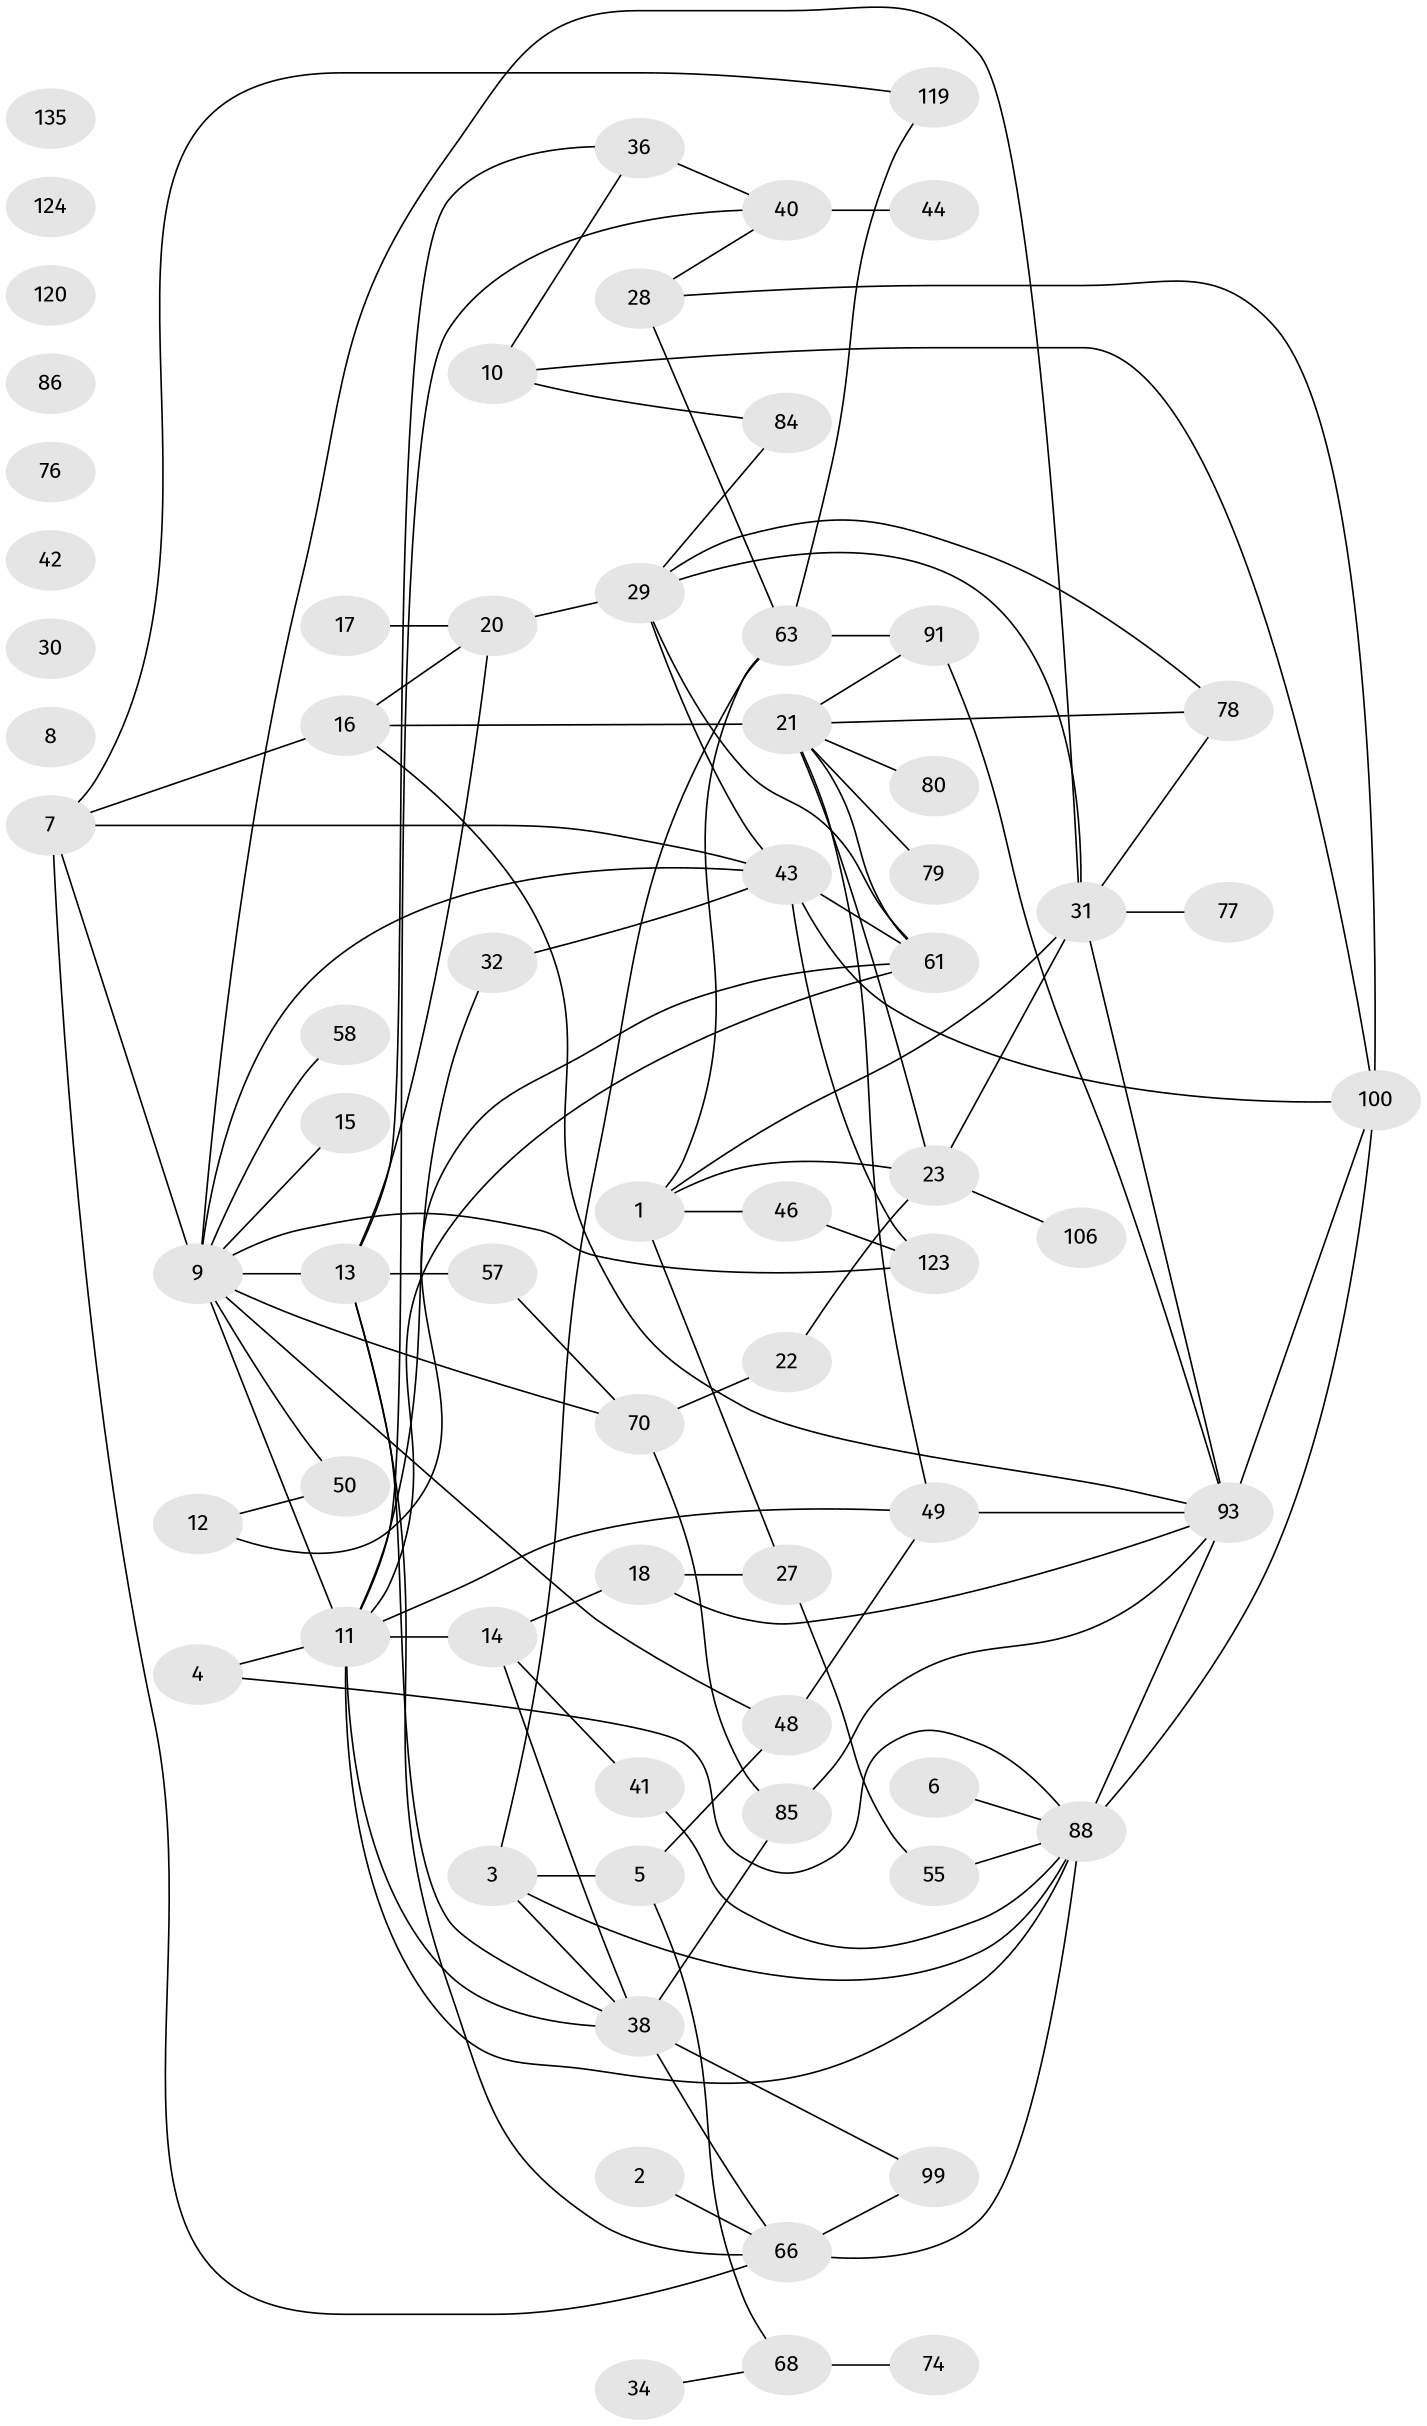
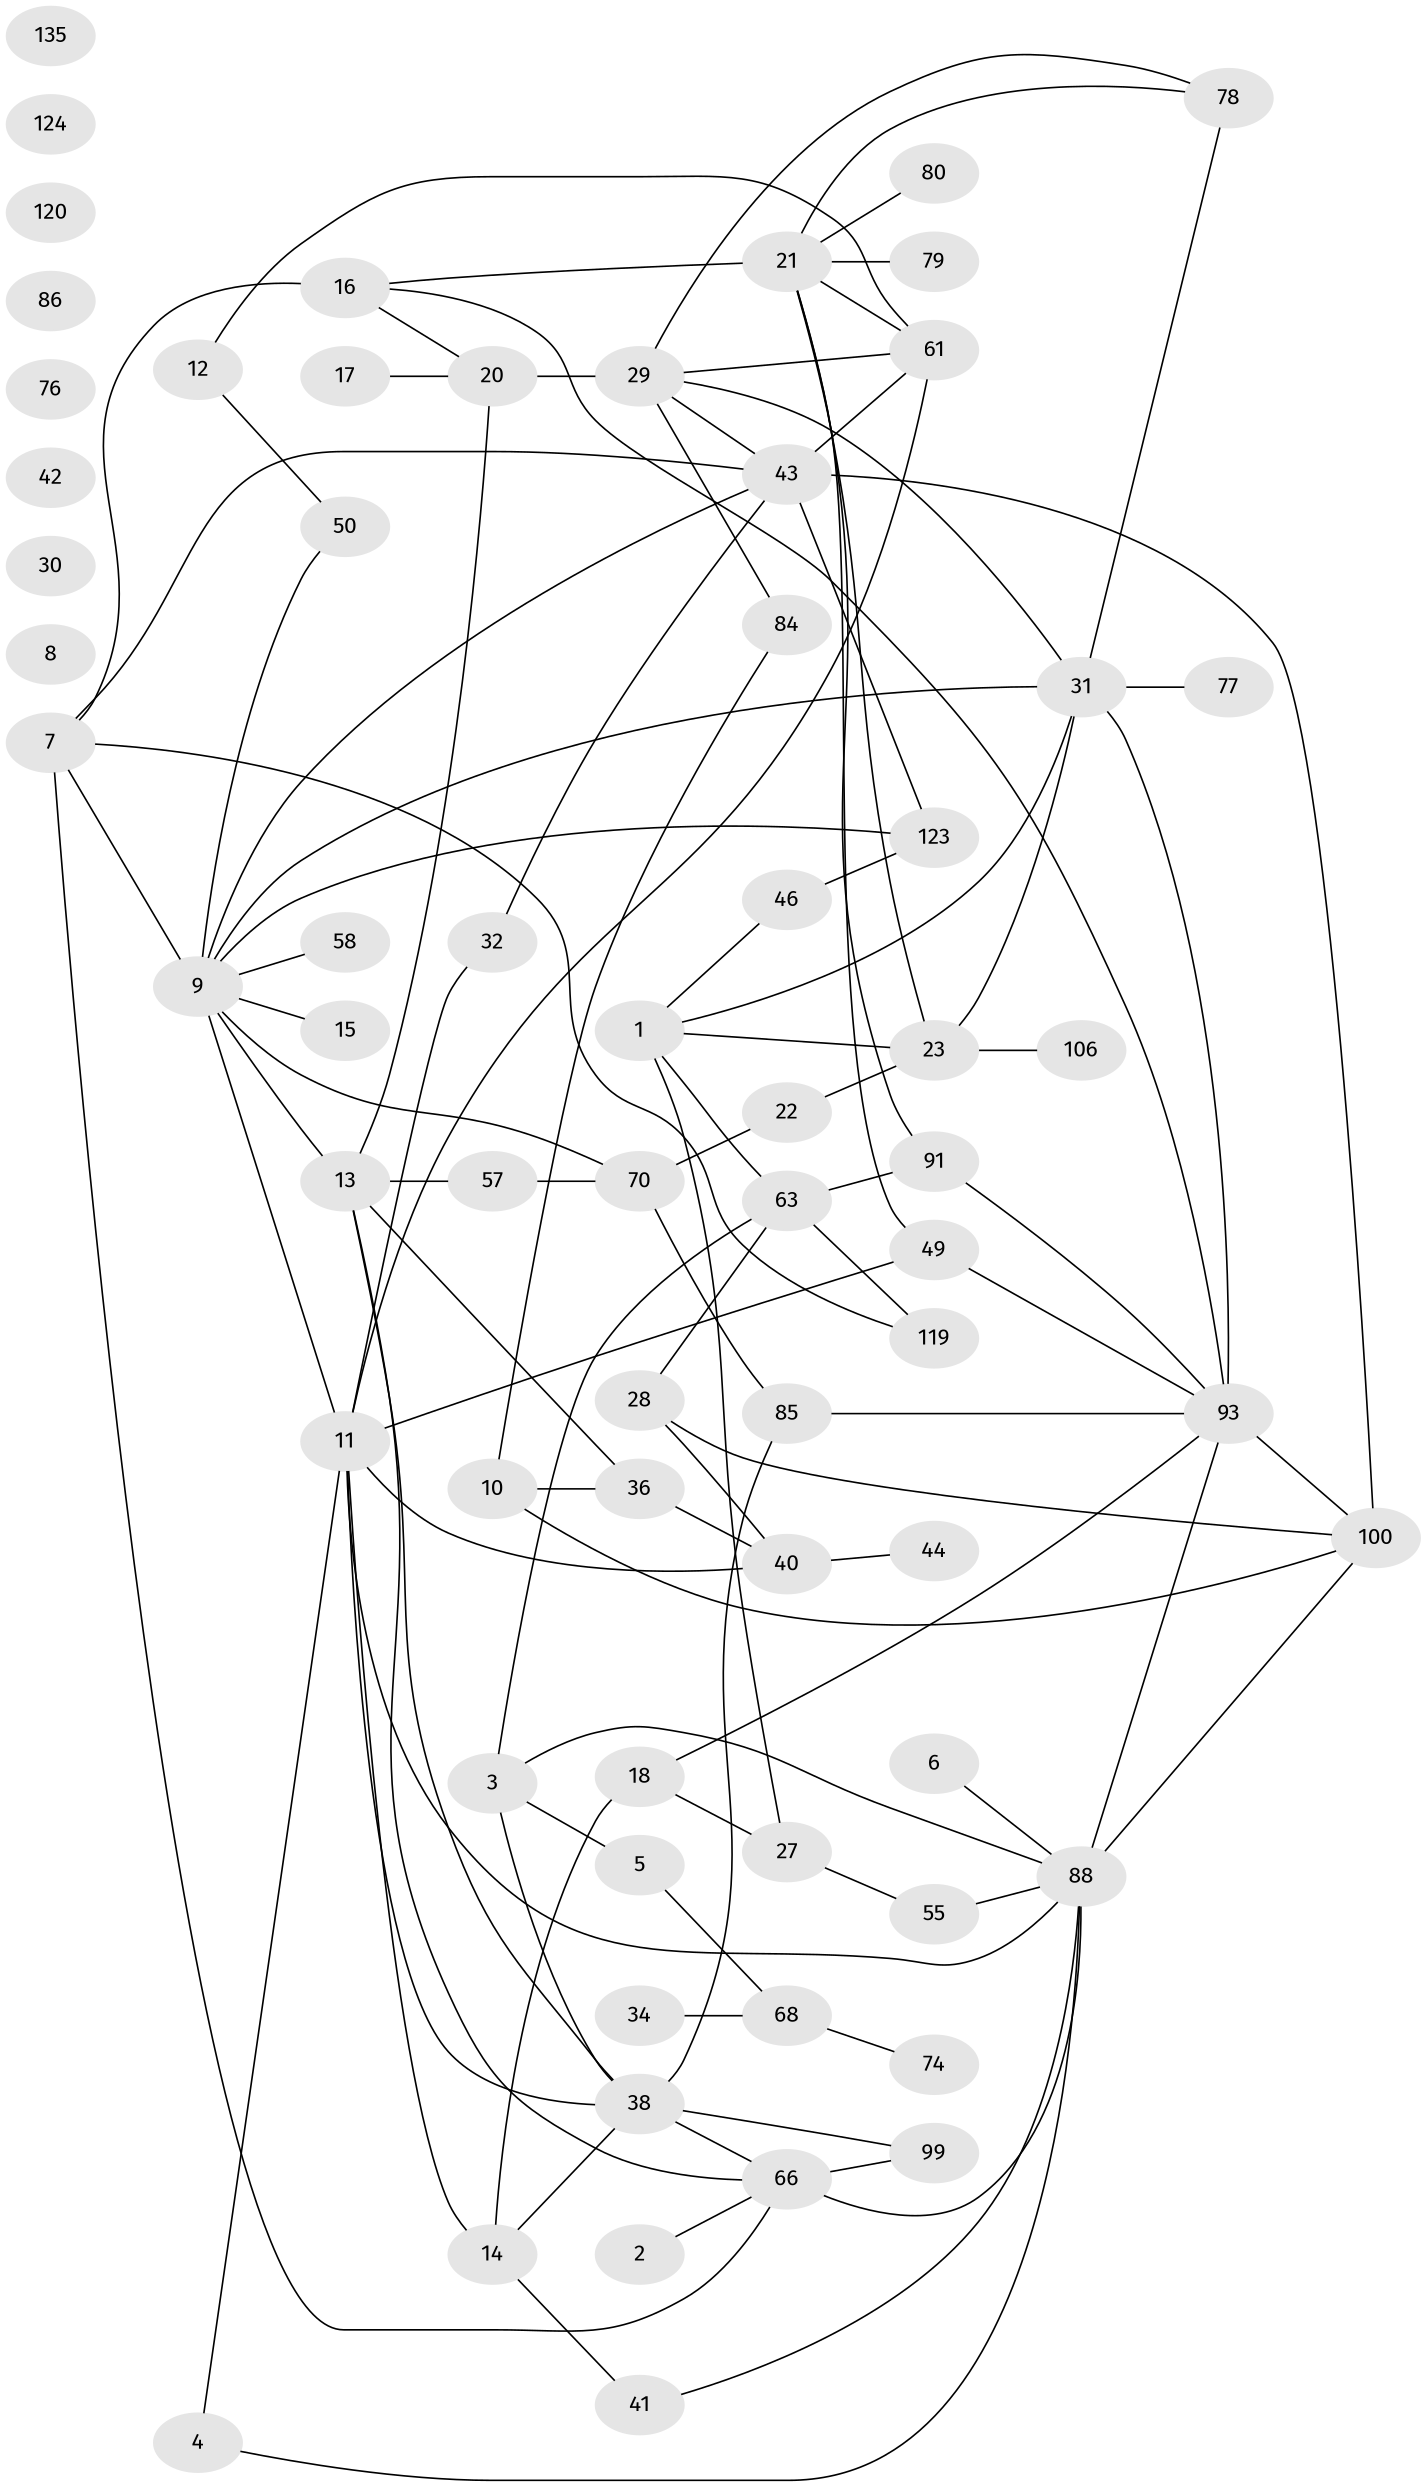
node "48": removed
